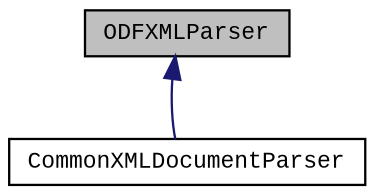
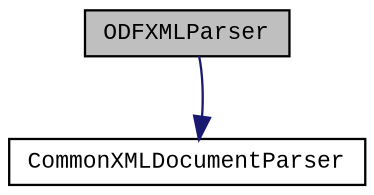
edge "CommonXMLDocumentParser" -> "ODFXMLParser": reversed
